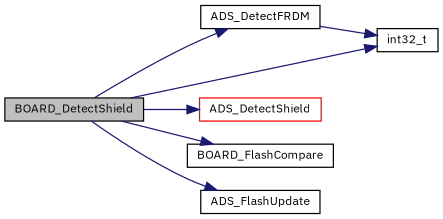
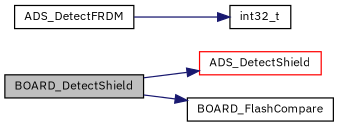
edge "BOARD_DetectShield" -> "ADS_DetectFRDM": removed
edge "BOARD_DetectShield" -> "int32_t": removed
node "ADS_FlashUpdate": removed
